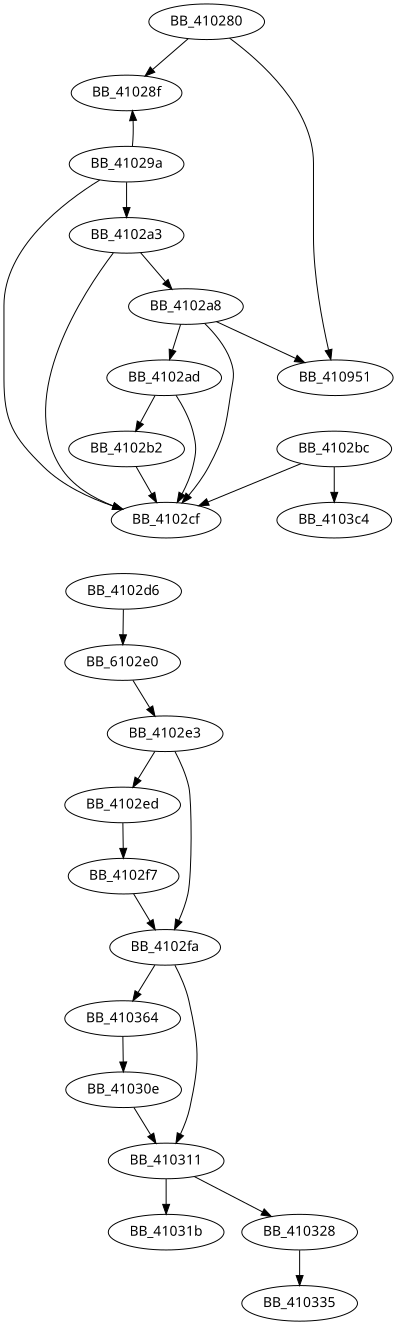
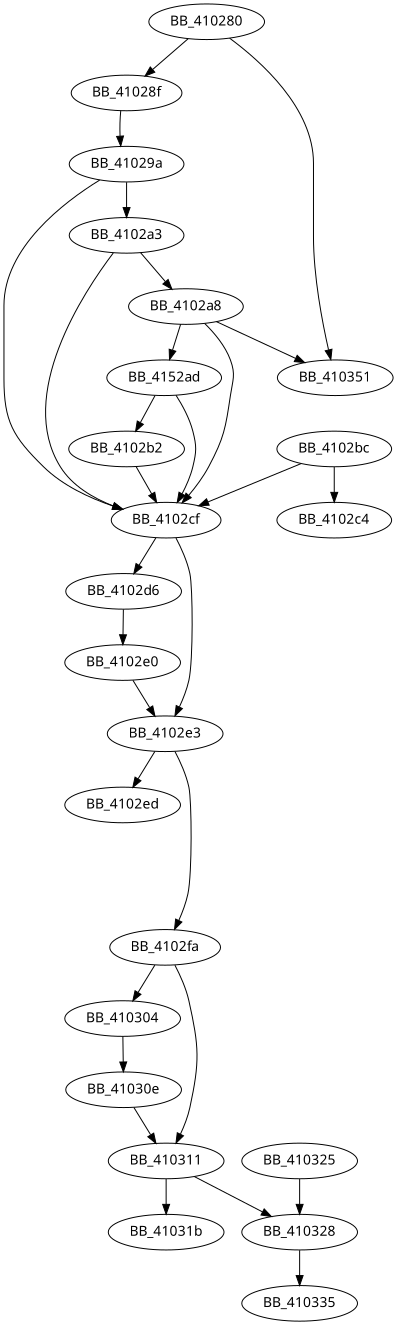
edge "BB_41029a" -> "BB_41028f": reversed
node "BB_4102ad": label "BB_4102ad" -> "BB_4152ad"
node "BB_410951": label "BB_410951" -> "BB_410351"
node "BB_4103c4": label "BB_4103c4" -> "BB_4102c4"
edge "BB_4102cf" -> "BB_4102d6": added
edge "BB_4102cf" -> "BB_4102e3": added
node "BB_6102e0": label "BB_6102e0" -> "BB_4102e0"
node "BB_4102f7": removed
node "BB_410364": label "BB_410364" -> "BB_410304"
node "BB_410325": added
